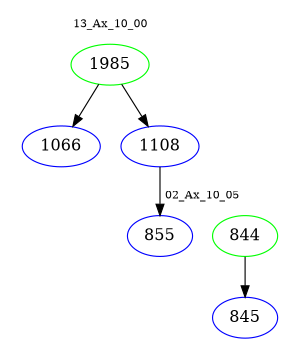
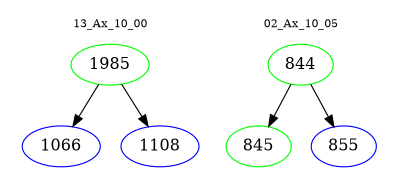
edge "1108" -> "855": now "844" -> "855"
node "845": color blue -> green
